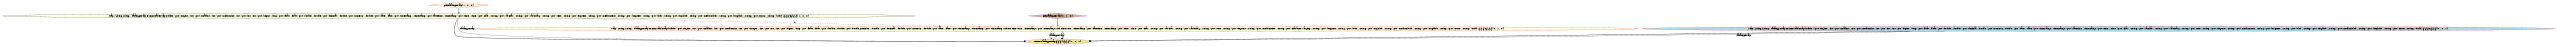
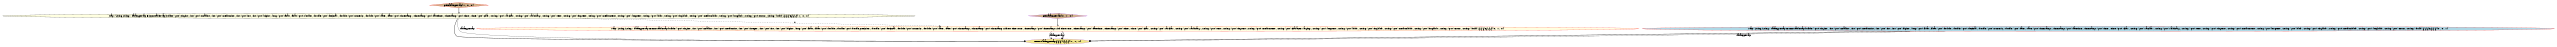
node "getDataTypeMap['1', '0', '0']": fillcolor lightyellow -> tan
